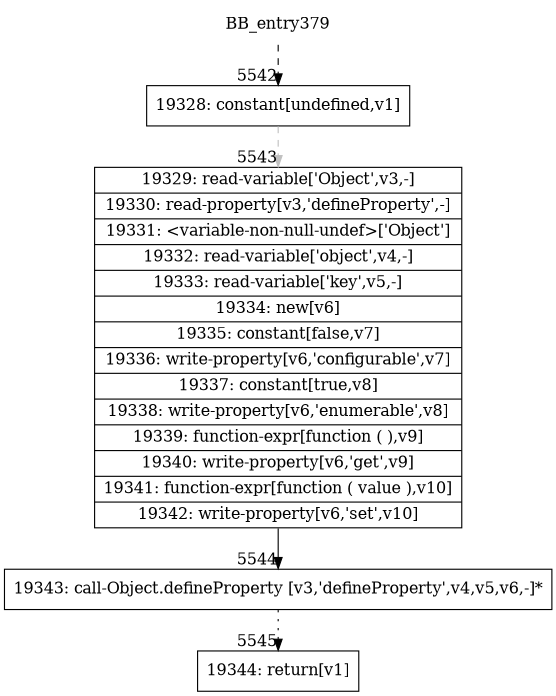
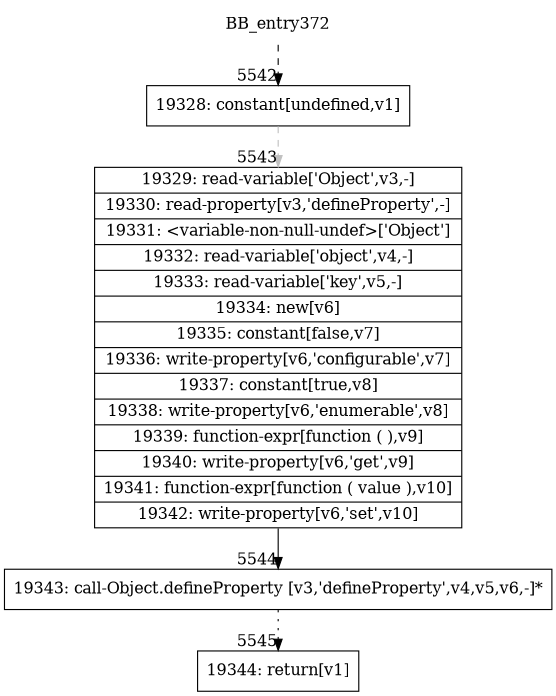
node "BB_entry379": label "BB_entry379" -> "BB_entry372"
